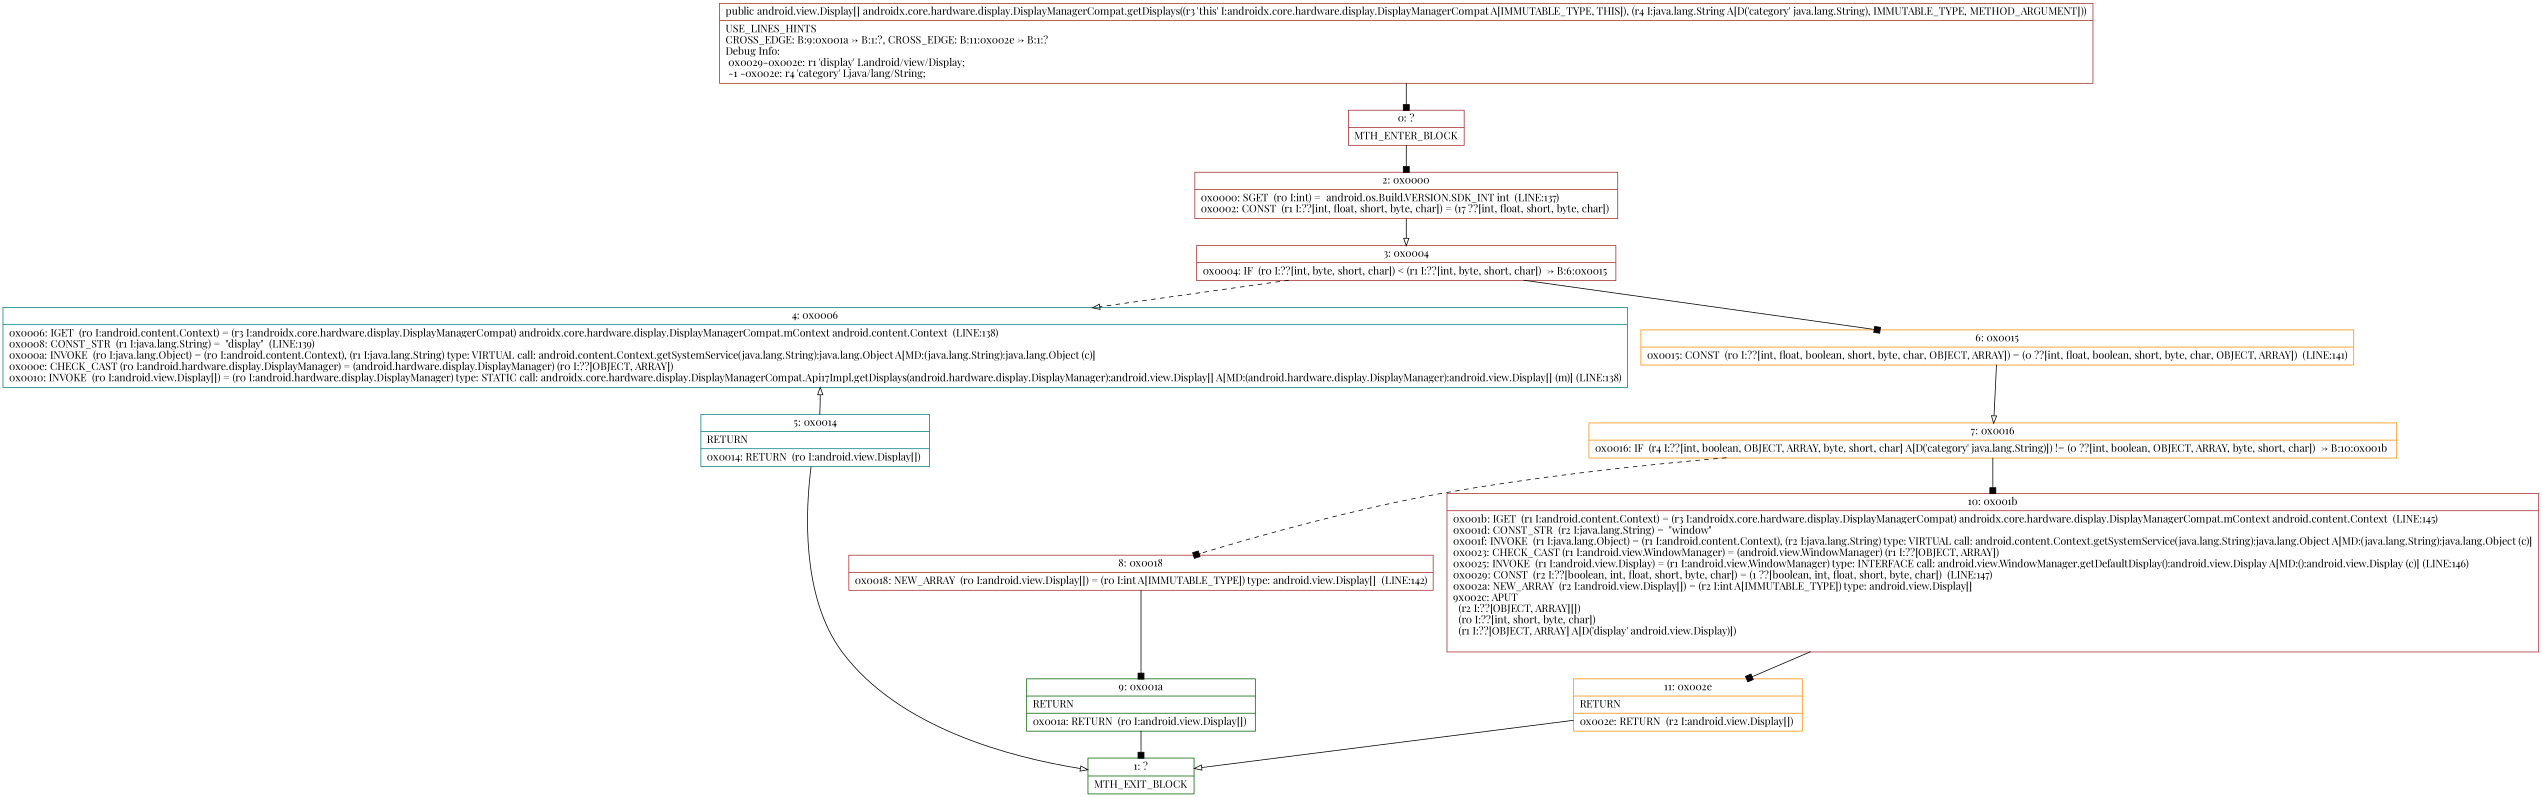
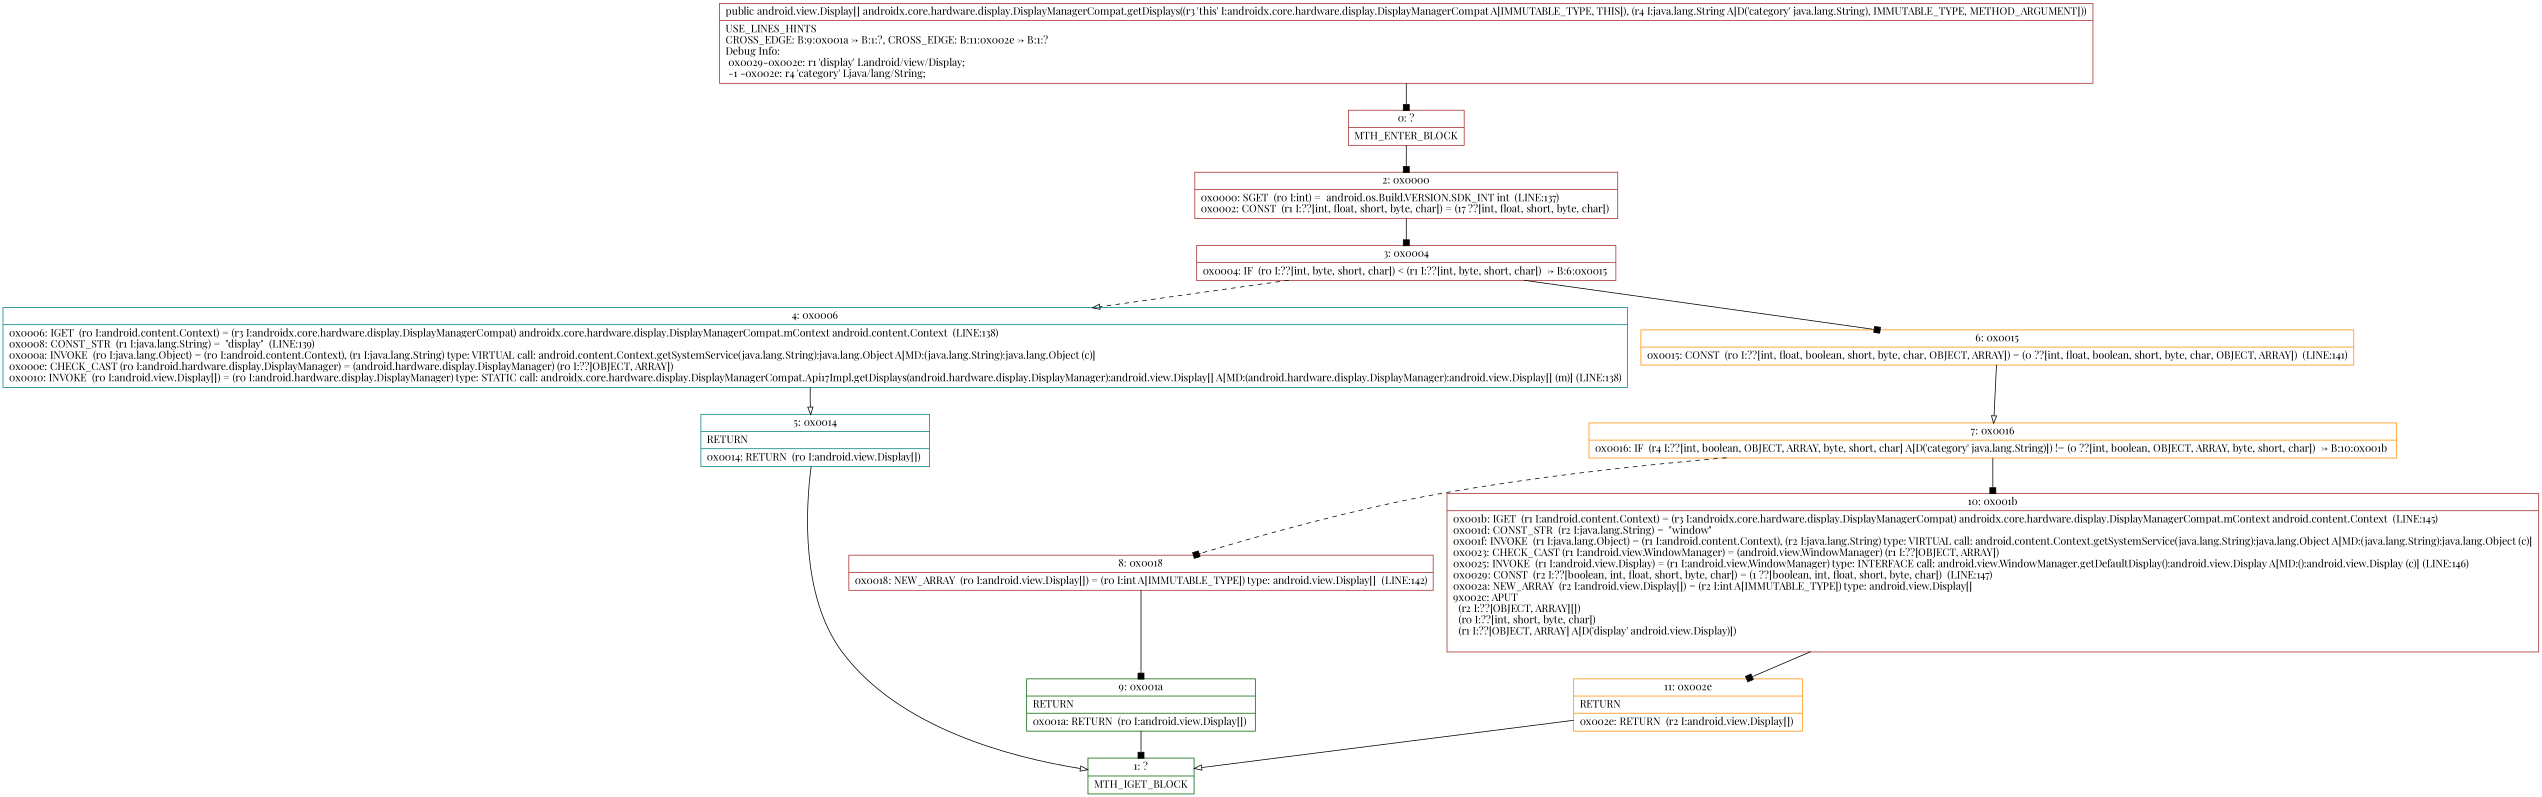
edge "2: 0x0000" -> "3: 0x0004": arrowhead onormal -> box
edge "5: 0x0014" -> "4: 0x0006": reversed
node "1: ?": text "MTH_EXIT_BLOCK" -> "MTH_IGET_BLOCK"
